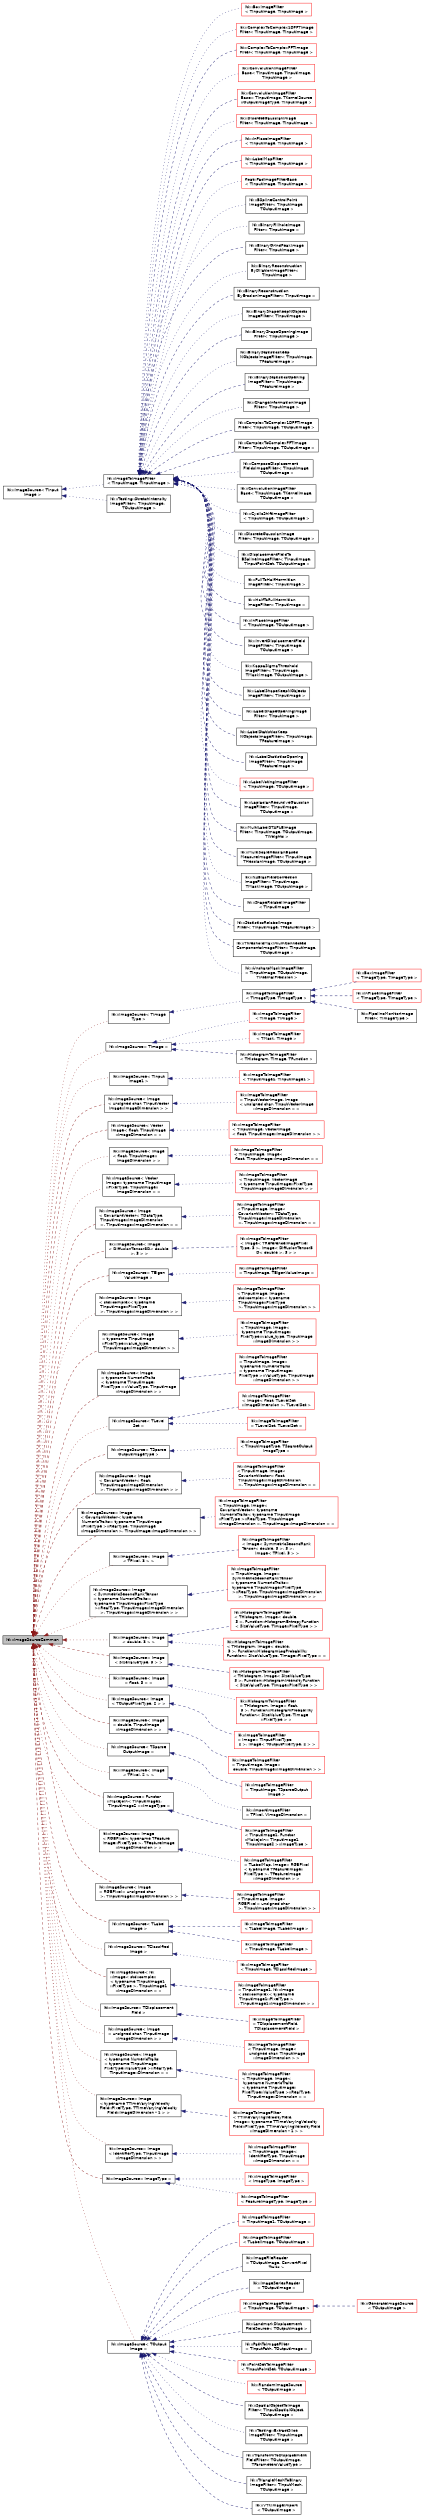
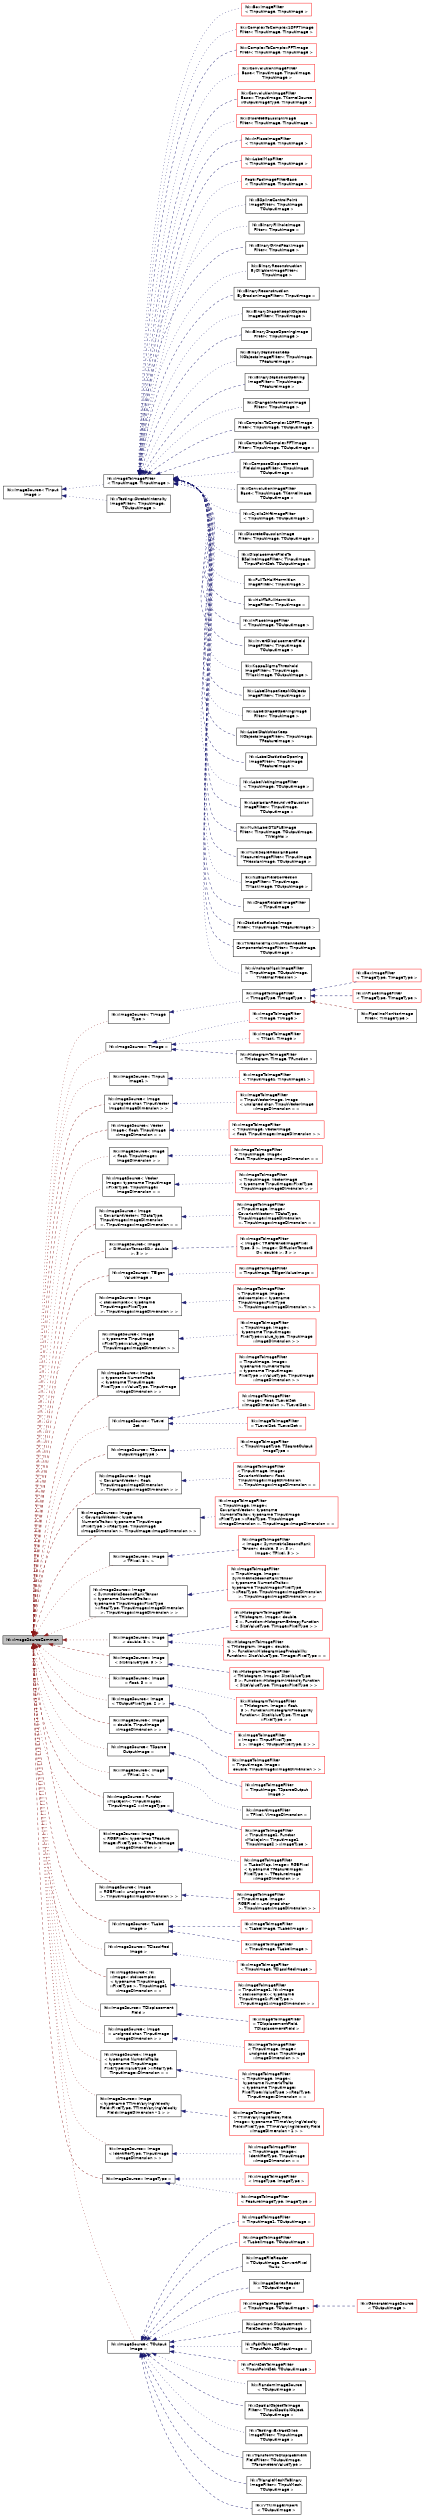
edge "itk::LabelShapeOpeningImage Filter< TInputImage >" -> "itk::ImageToImageFilter < TInputImage, TInputImage >": style dashed -> dotted
node "itk::LabelVotingImageFilter < TInputImage, TOutputImage >": color red -> black
edge "itk::PipelineMonitorImage Filter< TImageType >" -> "itk::ImageToImageFilter < TImageType, TImageType >": color midnightblue -> firebrick4
node "itk::RandomImageSource < TOutputImage >": color red -> black
